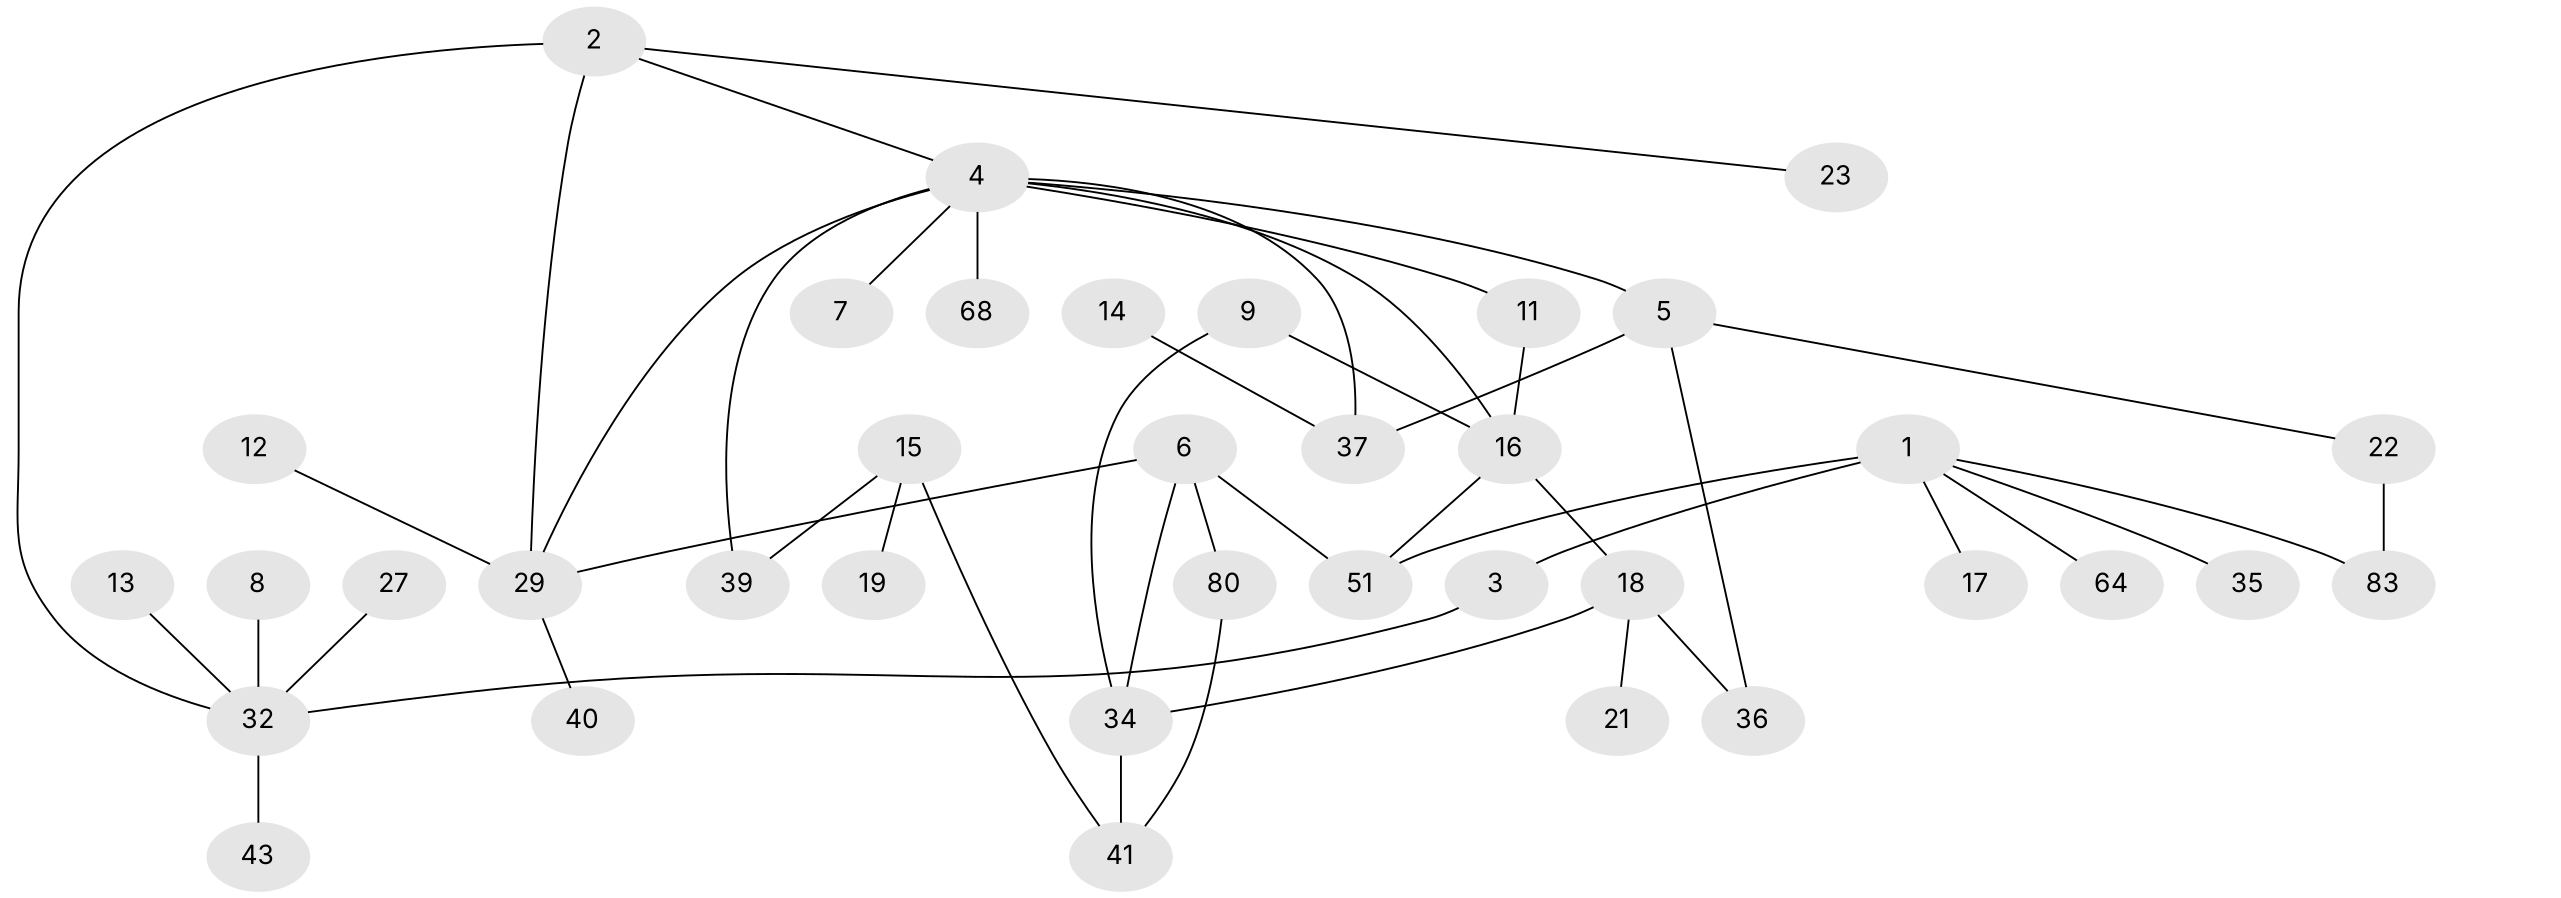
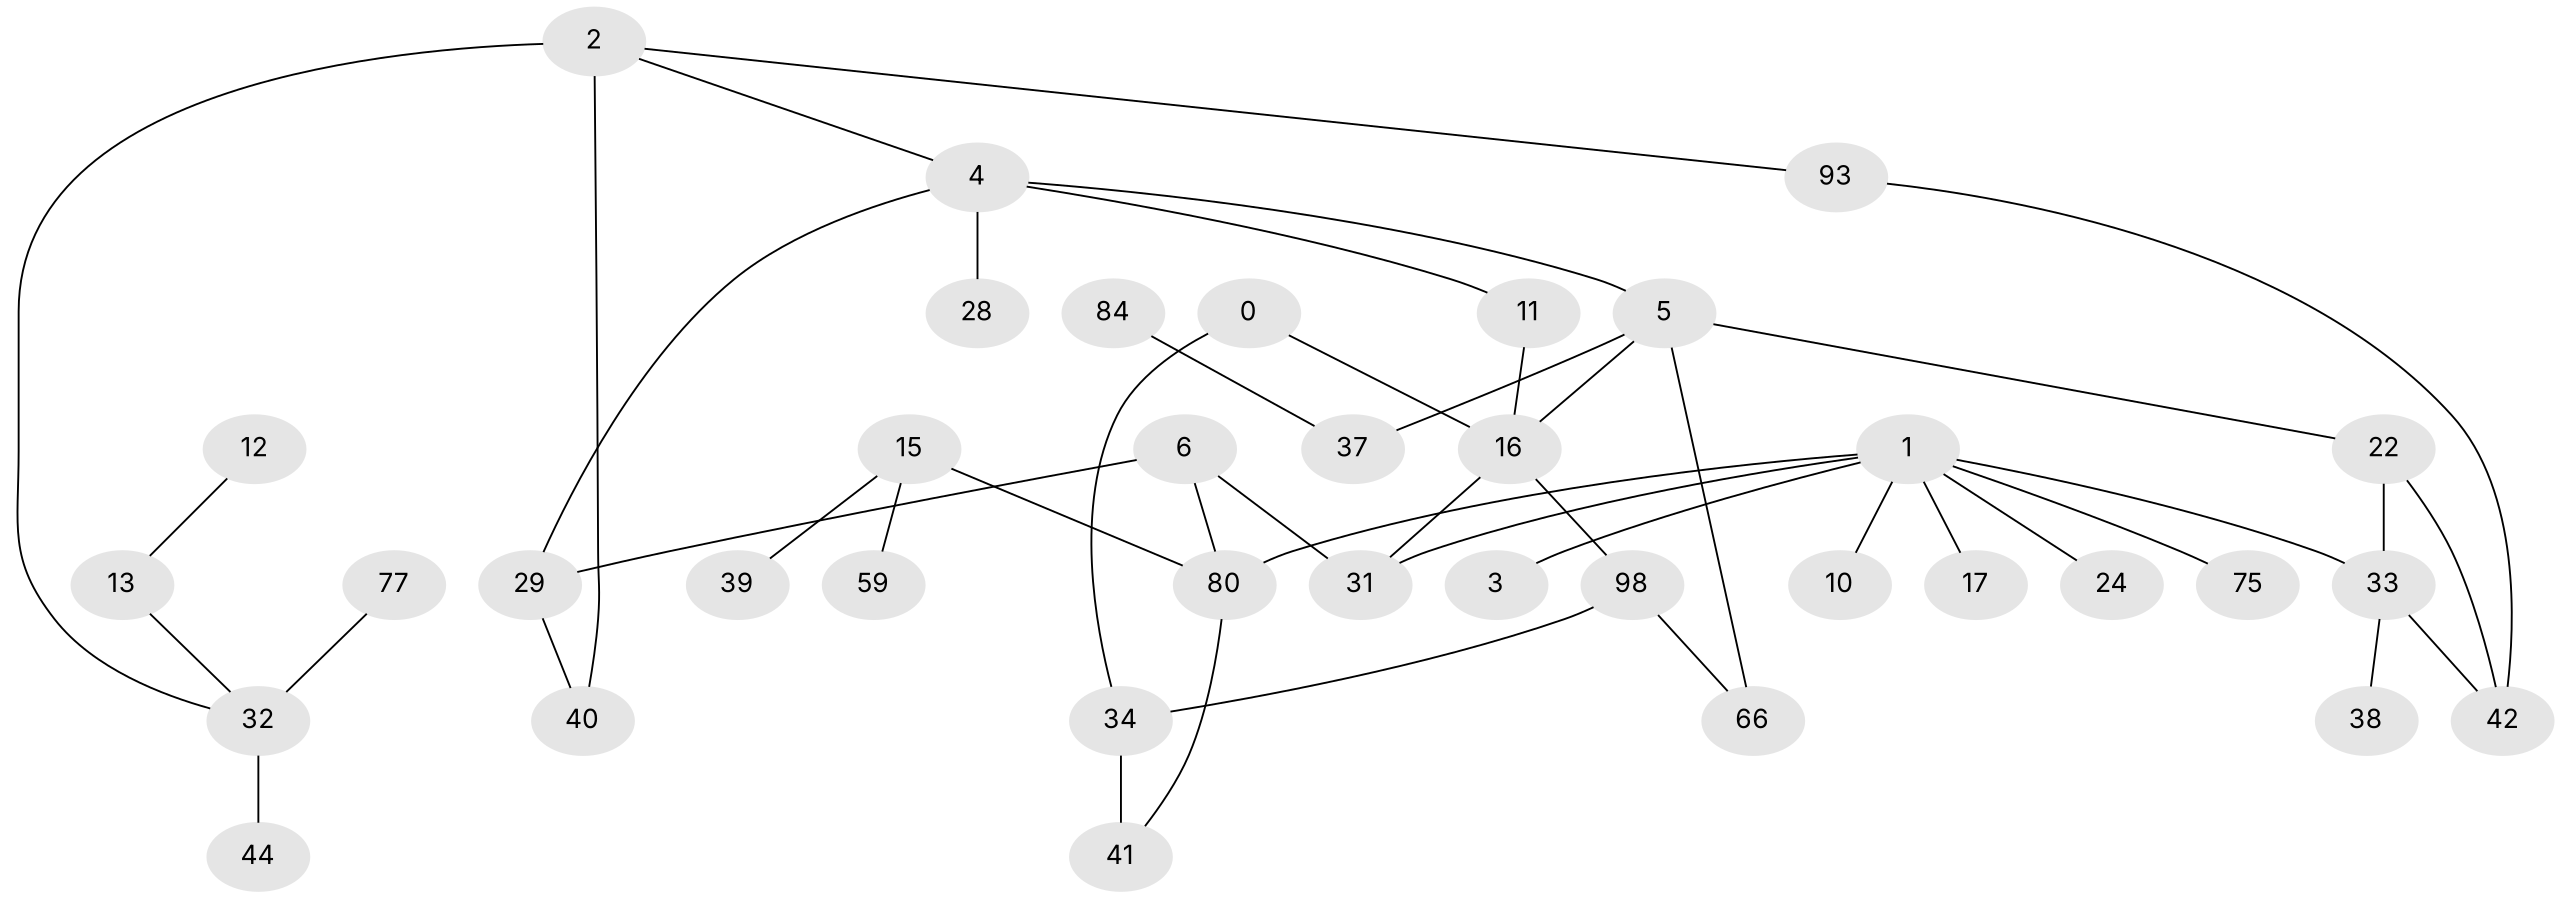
node "23": label "23" -> "93"
edge "4" -- "16": now "5" -- "16"
edge "4" -- "37": removed
edge "2" -- "29": now "2" -- "40"
node "7": removed
node "68": label "68" -> "28"
node "14": label "14" -> "84"
node "9": label "9" -> "0"
edge "4" -- "39": removed
edge "1" -- "80": added
edge "12" -- "29": now "12" -- "13"
node "8": removed
node "27": label "27" -> "77"
node "19": label "19" -> "59"
edge "6" -- "34": removed
node "51": label "51" -> "31"
node "18": label "18" -> "98"
node "10": added
node "64": label "64" -> "24"
node "35": label "35" -> "75"
node "83": label "83" -> "33"
edge "15" -- "41": now "15" -- "80"
edge "3" -- "32": removed
node "21": removed
node "36": label "36" -> "66"
node "38": added
node "42": added
node "43": label "43" -> "44"
